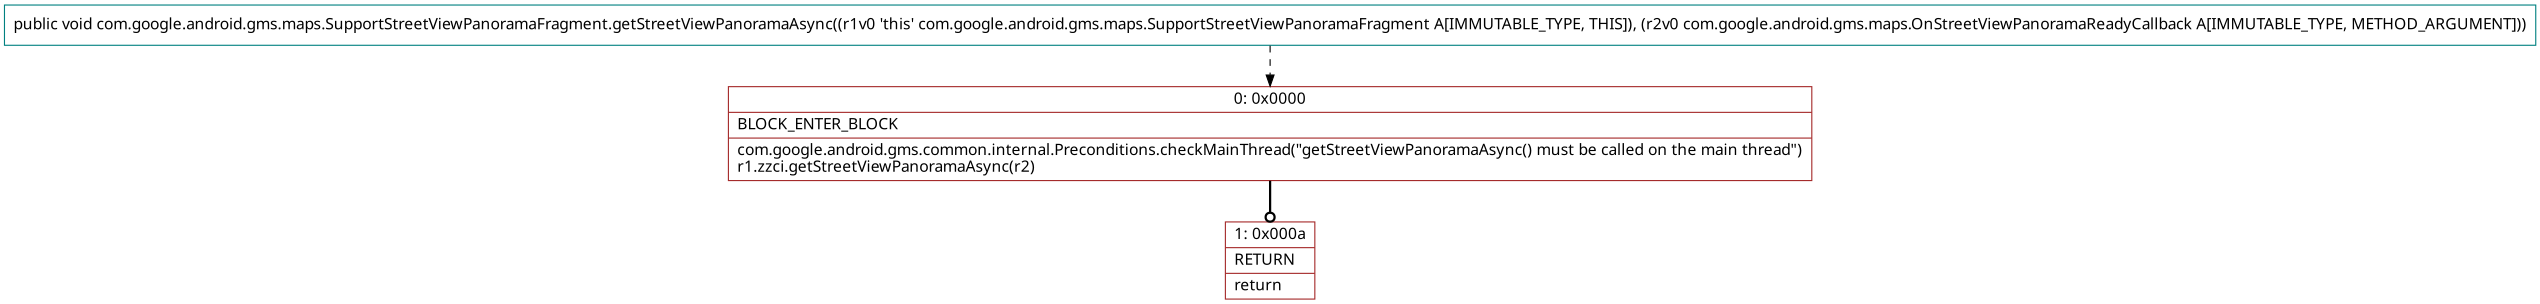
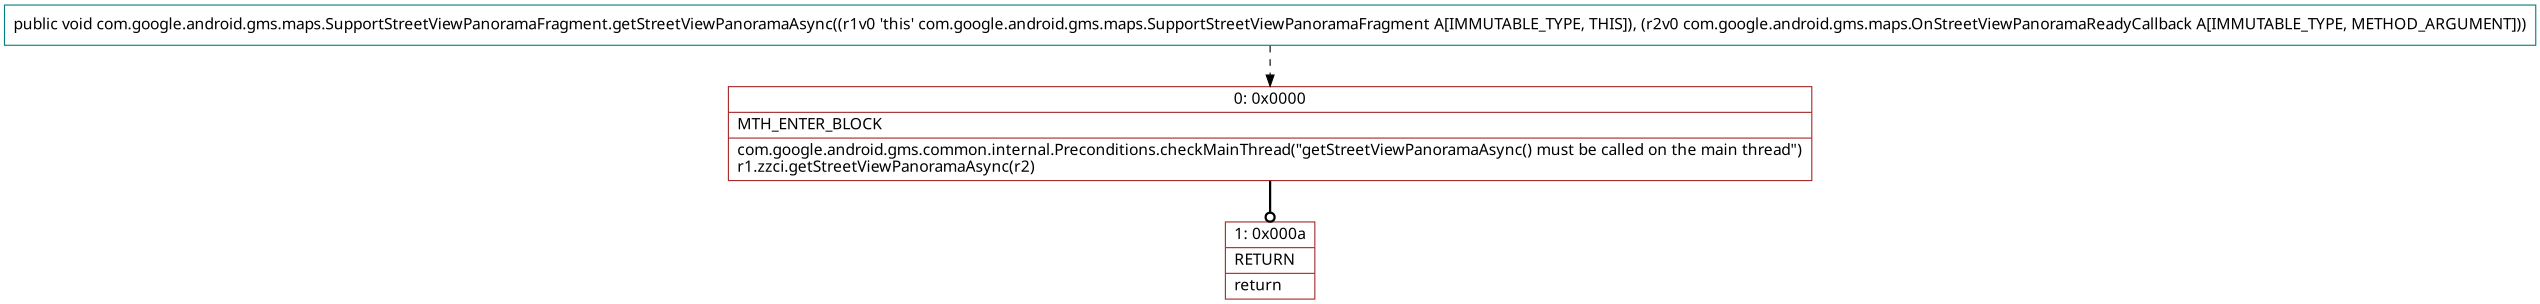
node "0: 0x0000": text "BLOCK_ENTER_BLOCK" -> "MTH_ENTER_BLOCK"
